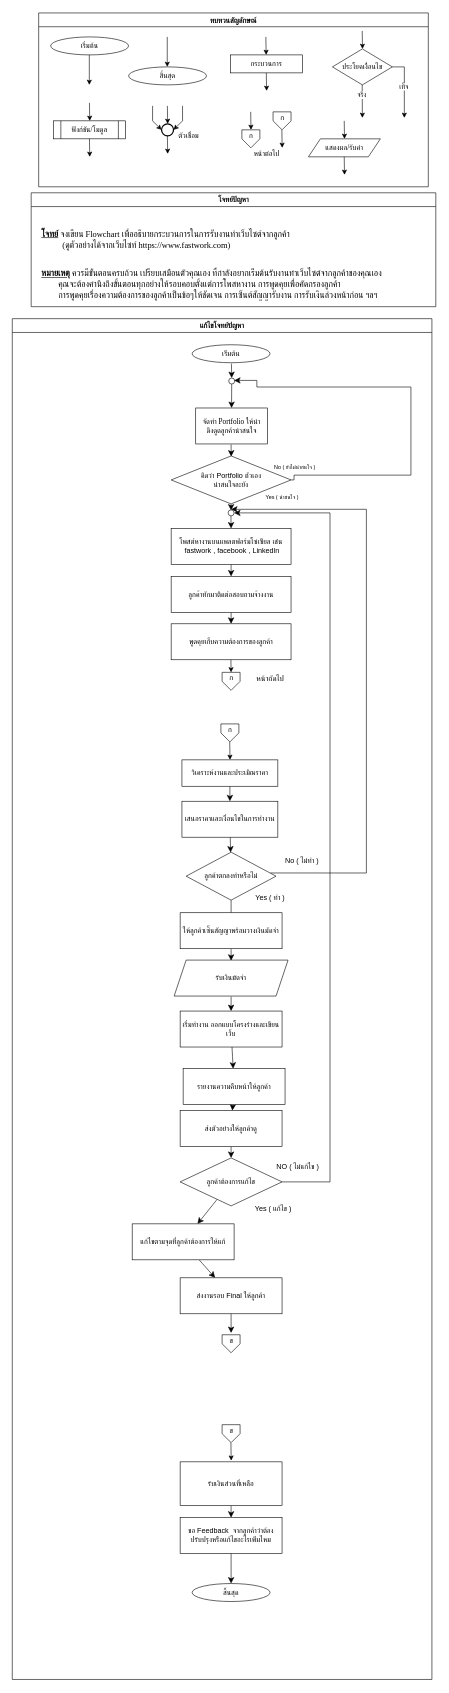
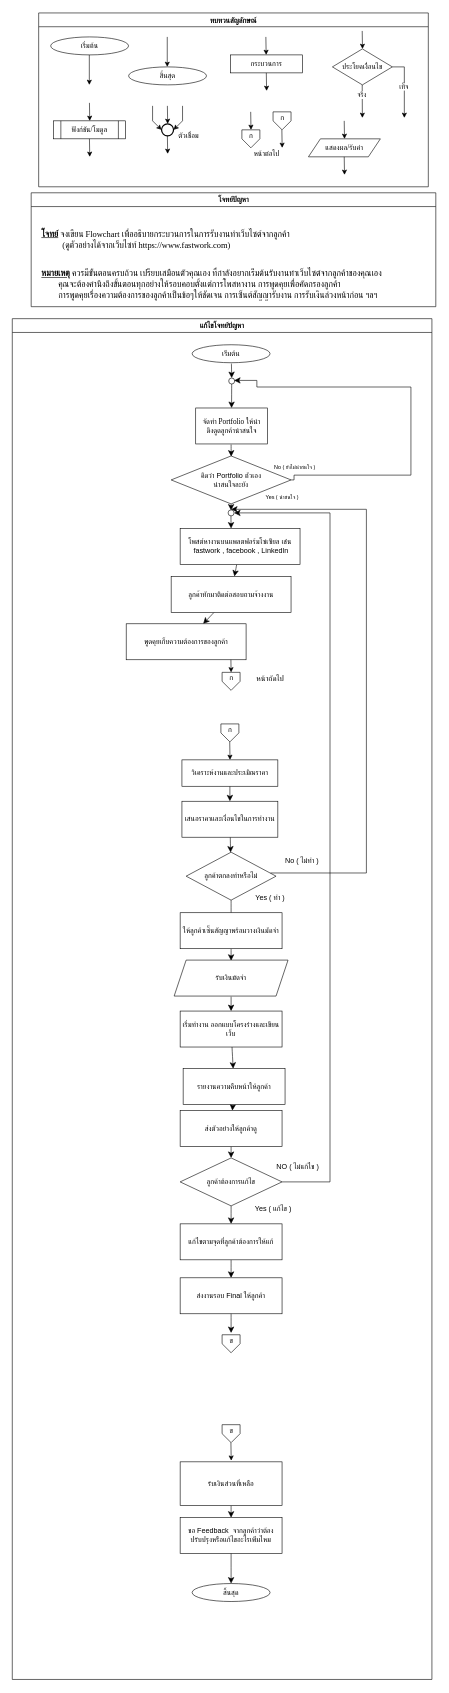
node "โพสต์หางานบนแพลตฟอร์มโซเซียล เช่น fastwork , facebook , Linkedln": moved (231, 546) -> (240, 546)
node "พูดคุยเก็บความต้องการของลูกค้า": moved (231, 642) -> (186, 642)
node "แก้ไขตามจุดที่ลูกค้าต้องการให้แก้": moved (183, 1242) -> (231, 1242)
